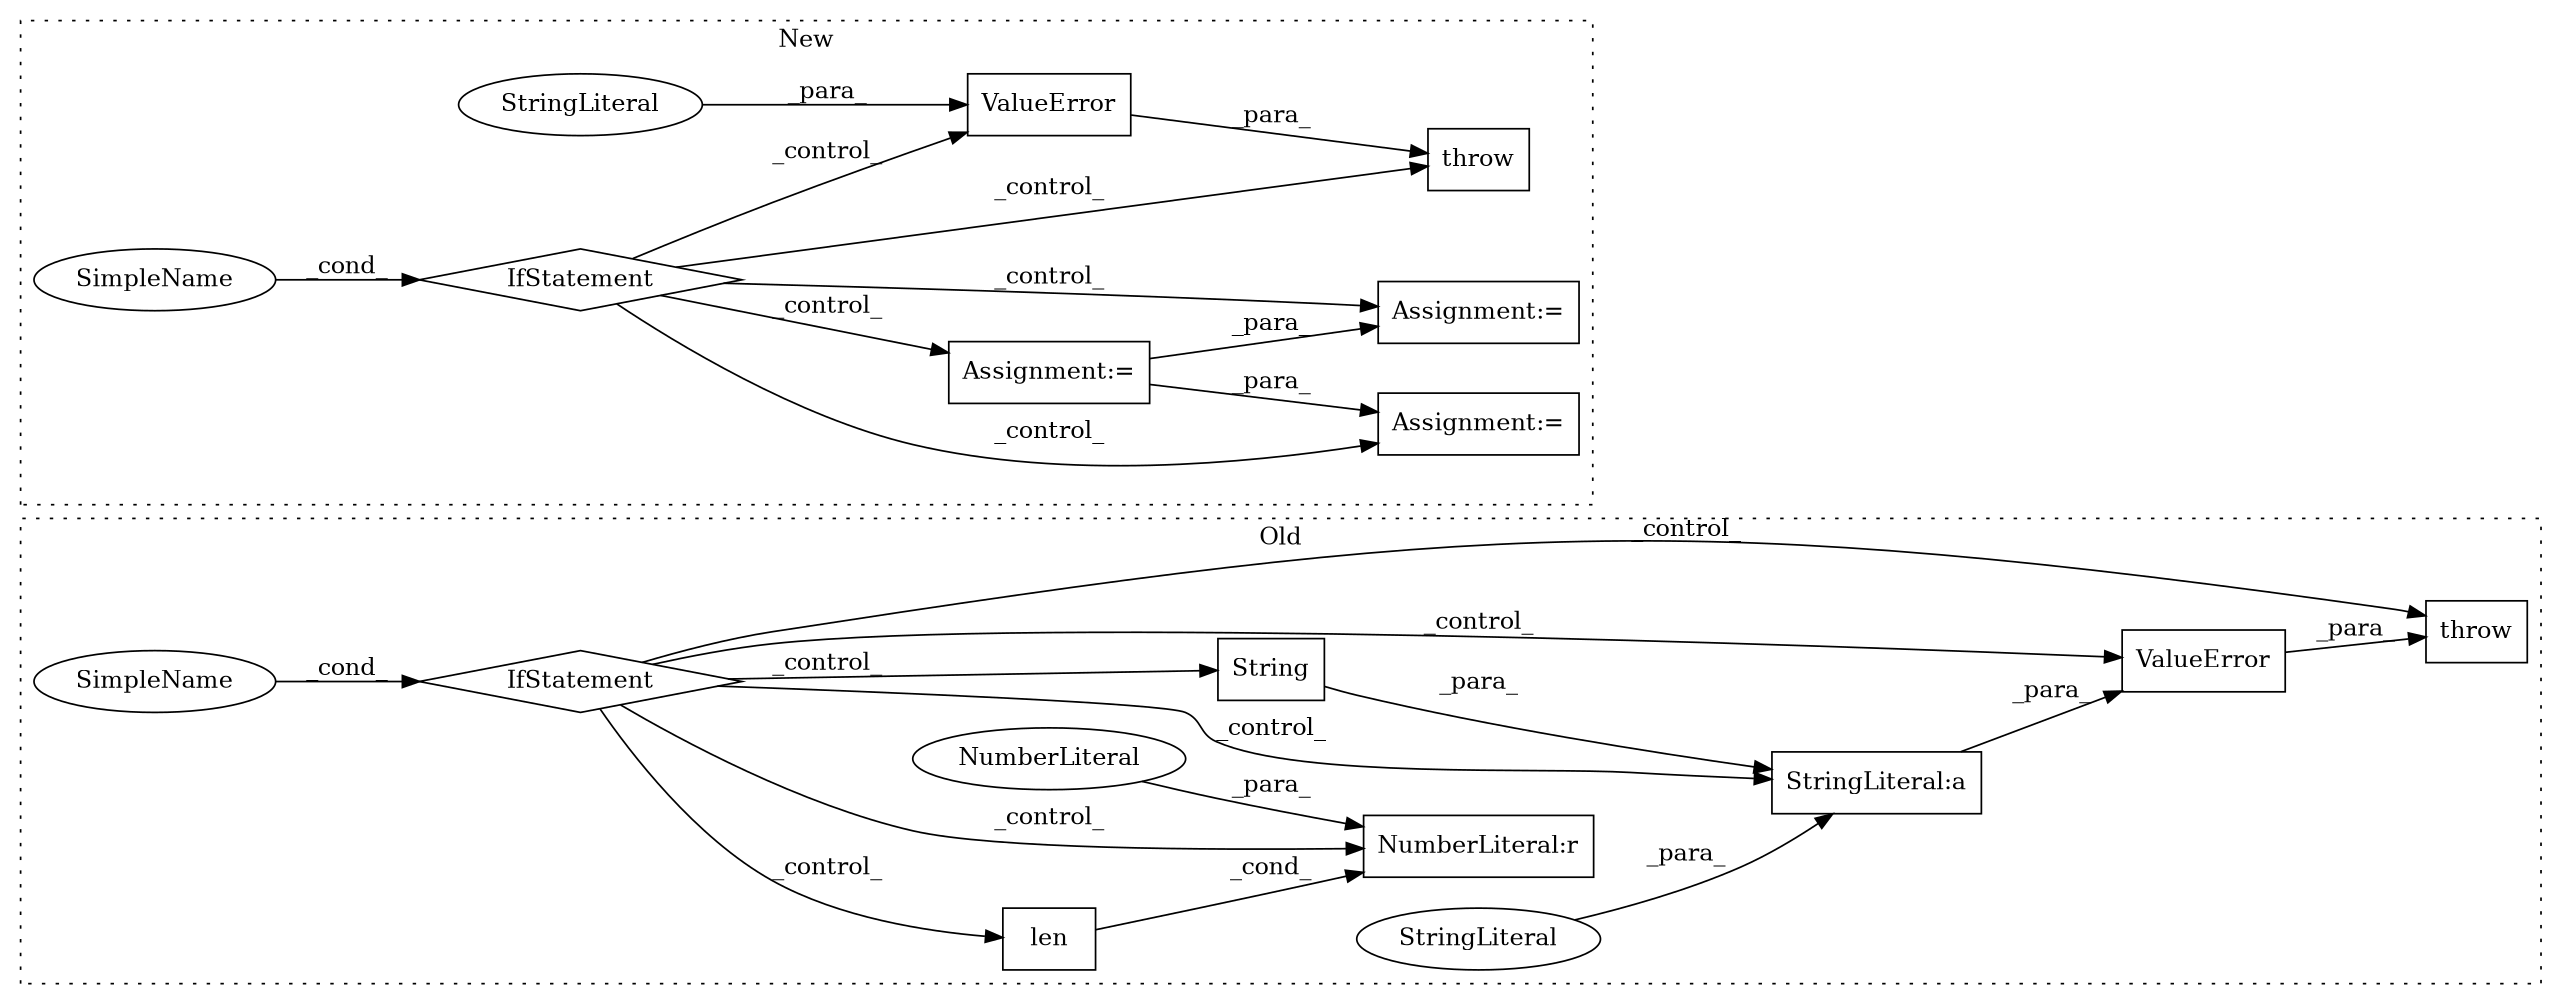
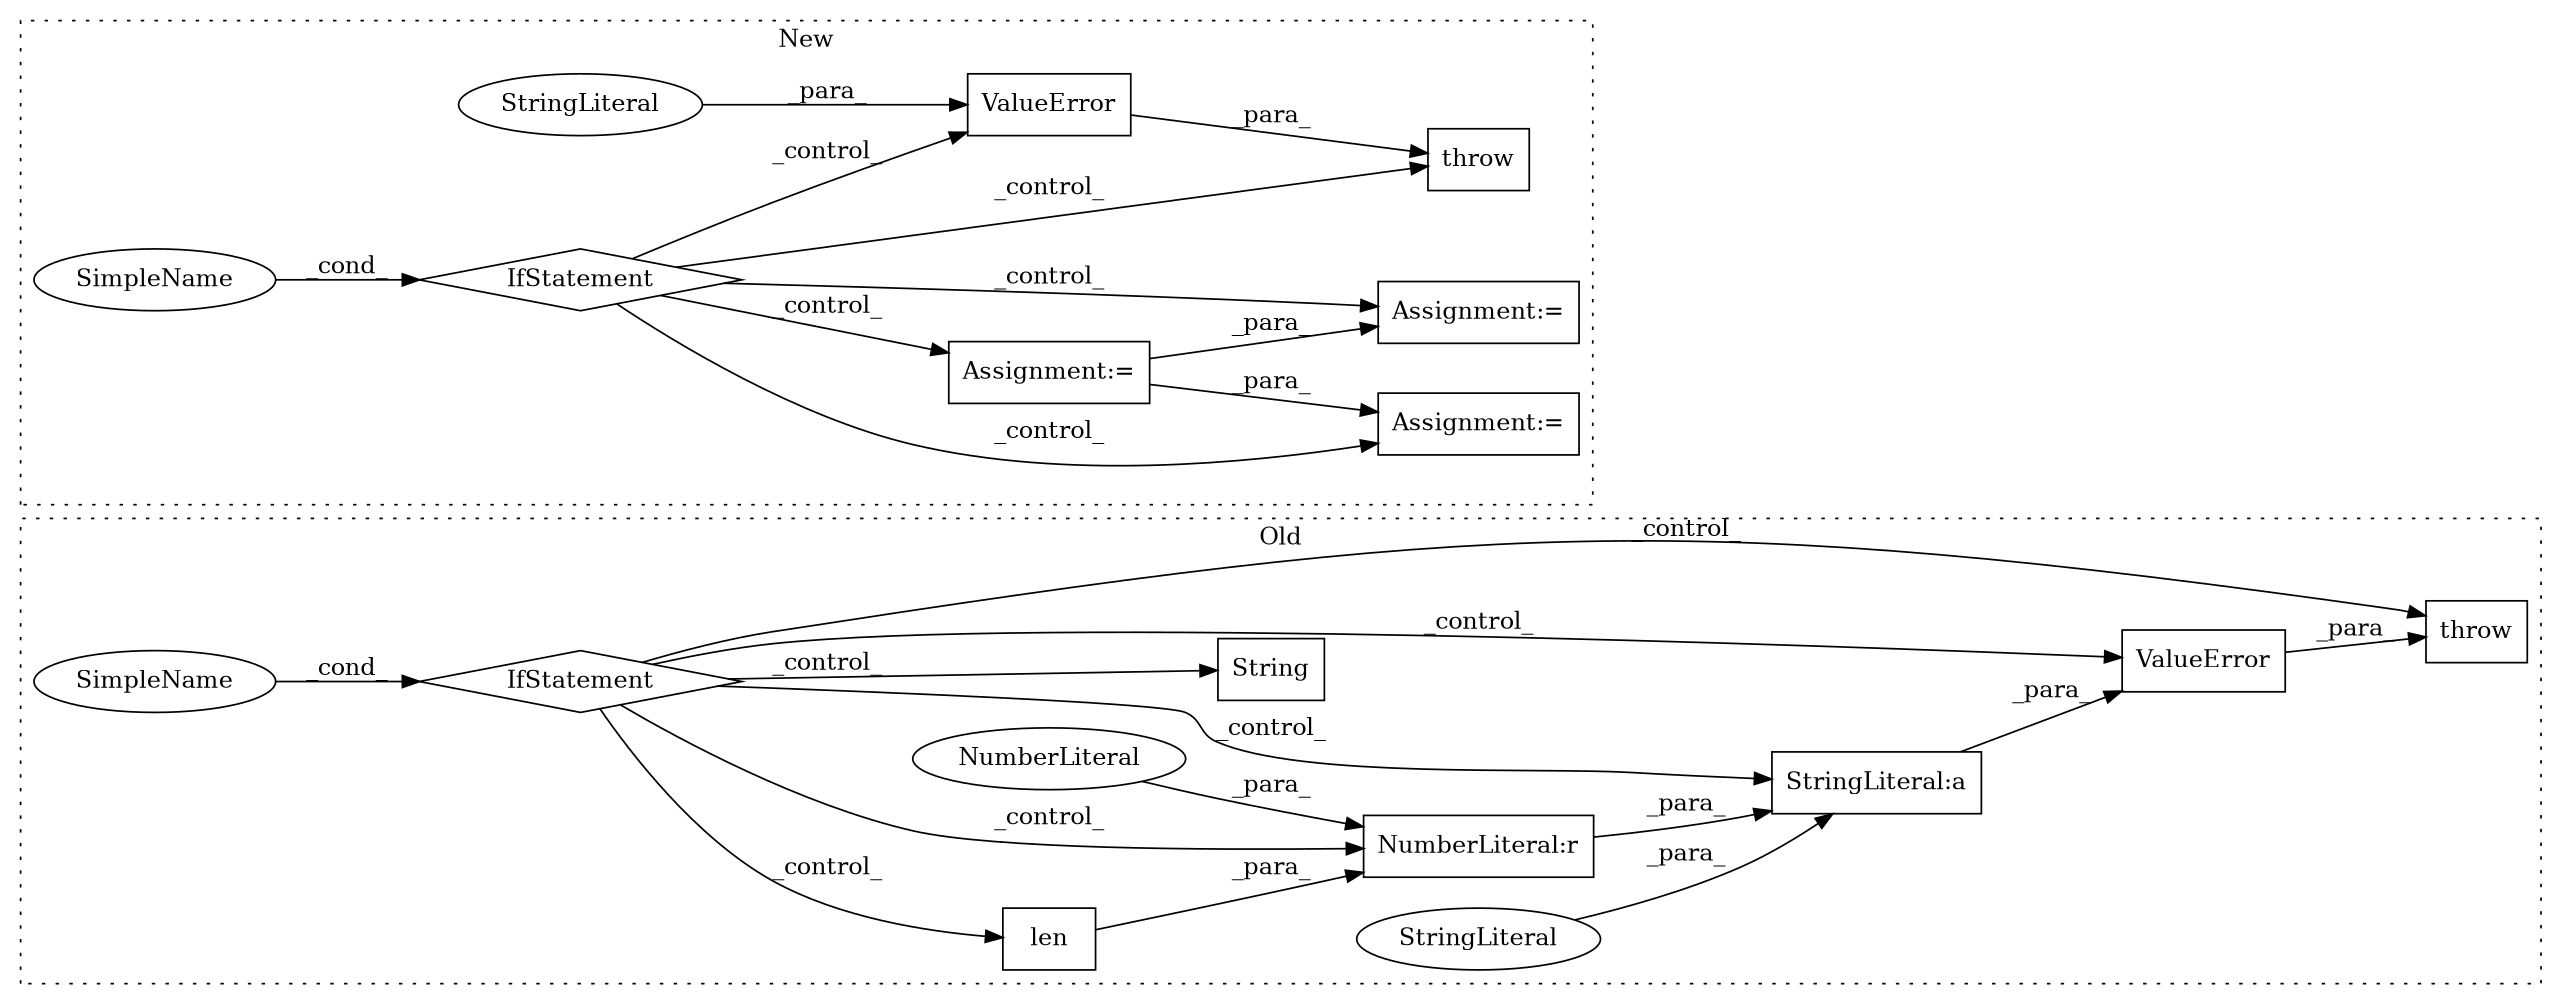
edge "String" -> "StringLiteral:a": now "NumberLiteral:r" -> "StringLiteral:a"
edge "len" -> "NumberLiteral:r": label "_cond_" -> "_para_"
